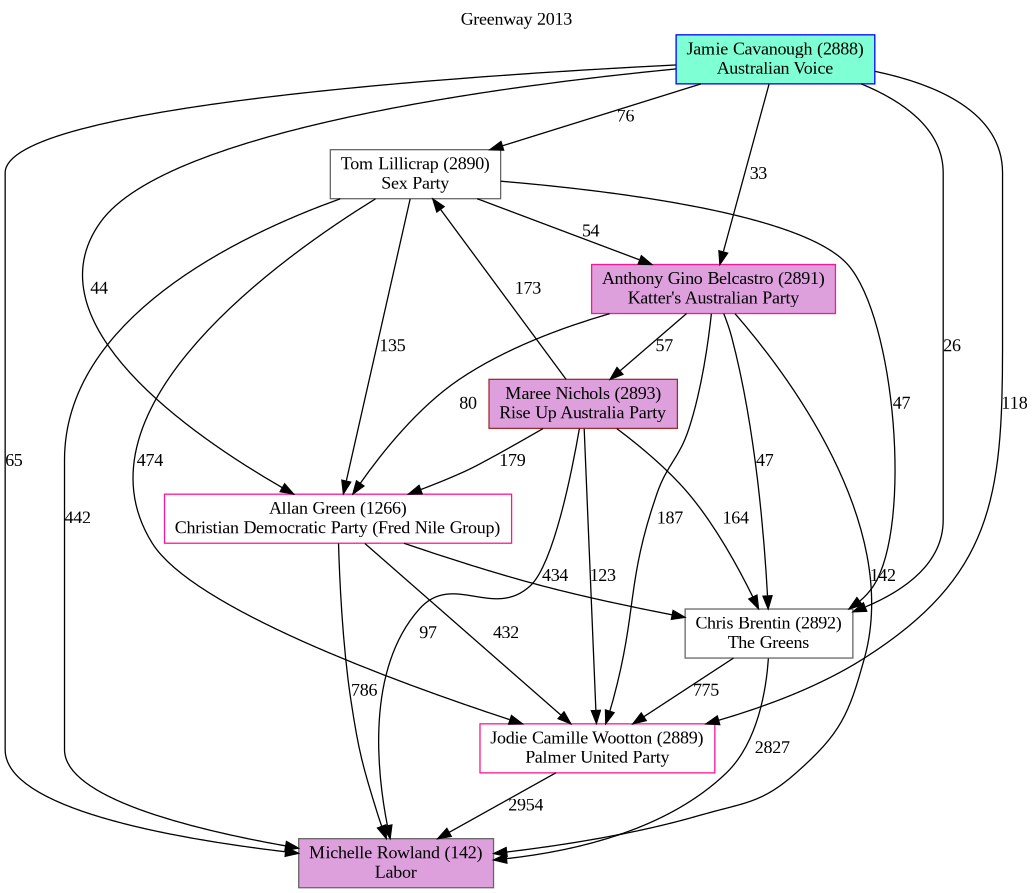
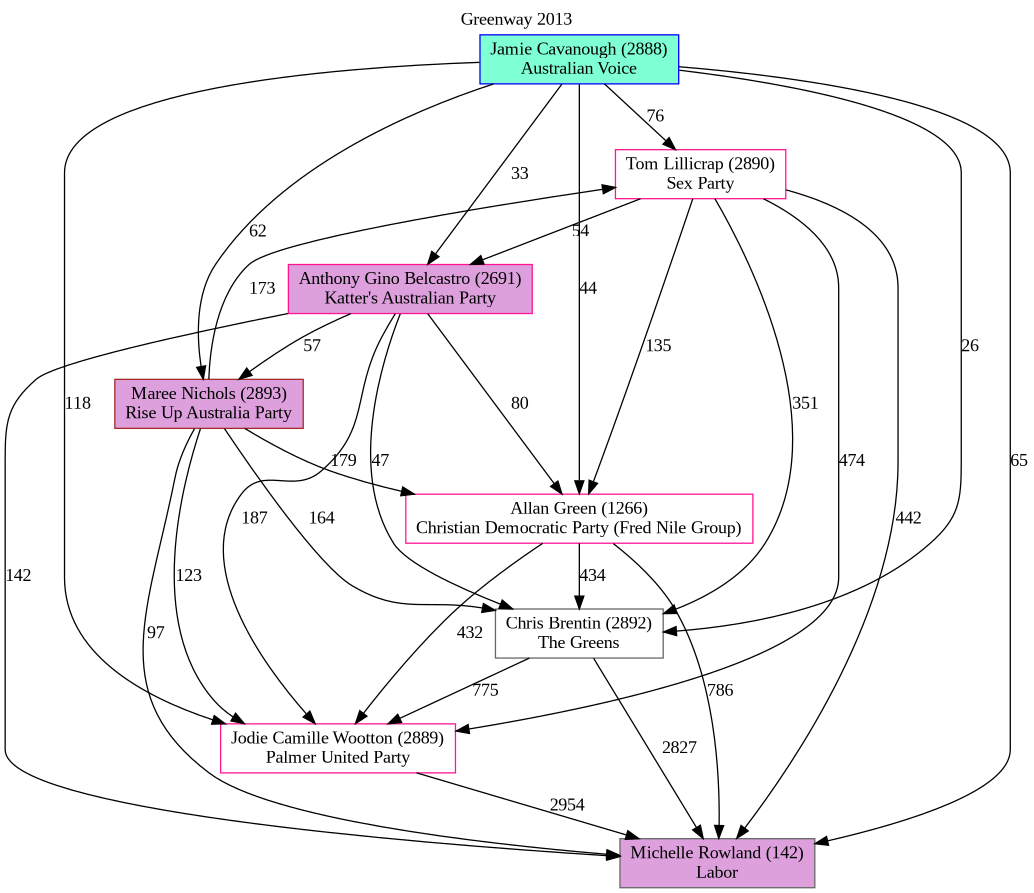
node "Tom Lillicrap (2890) Sex Party": color gray40 -> deeppink
edge "Jamie Cavanough (2888) Australian Voice" -> "Maree Nichols (2893) Rise Up Australia Party": added, label "62"
node "Anthony Gino Belcastro (2891) Katter's Australian Party": label "Anthony Gino Belcastro (2891) Katter's Australian Party" -> "Anthony Gino Belcastro (2691) Katter's Australian Party"
edge "Tom Lillicrap (2890) Sex Party" -> "Chris Brentin (2892) The Greens": label "47" -> "351"
